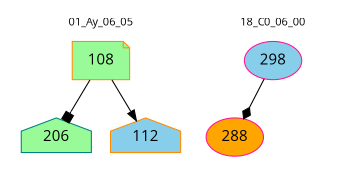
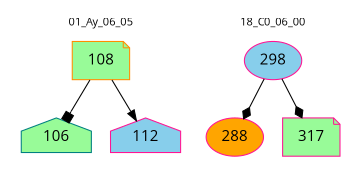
node "206": label "206" -> "106"
node "112": color darkorange -> deeppink
node "317": added
